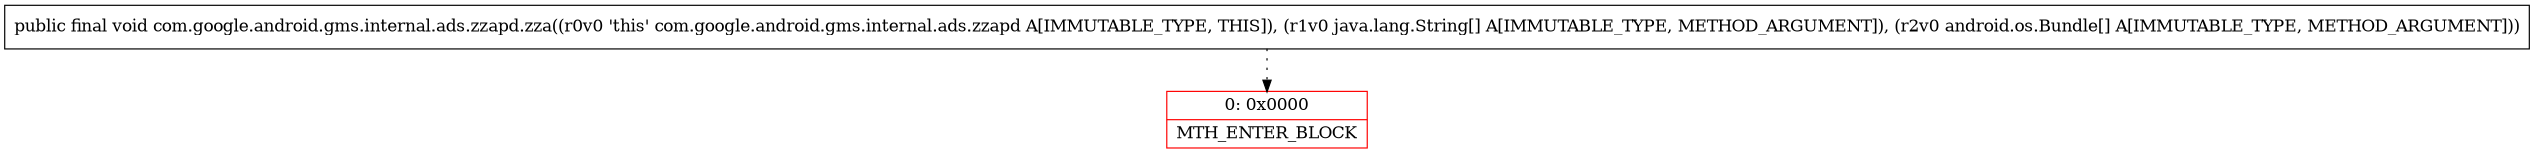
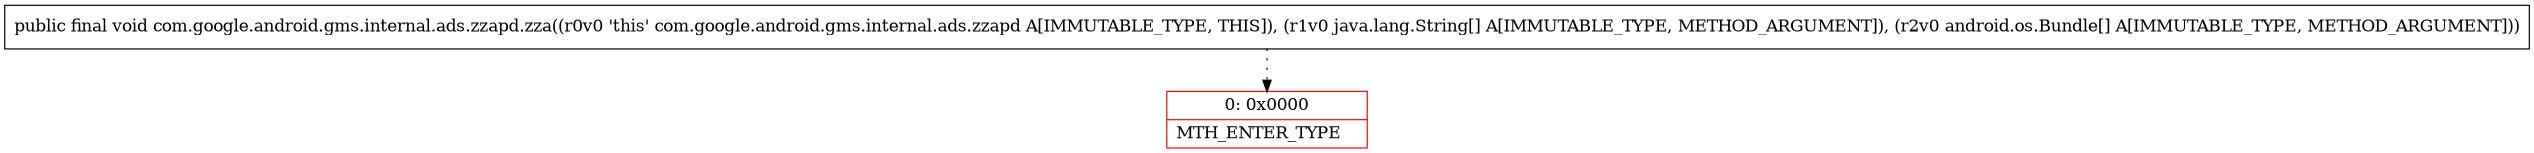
node "0: 0x0000": text "MTH_ENTER_BLOCK" -> "MTH_ENTER_TYPE"
